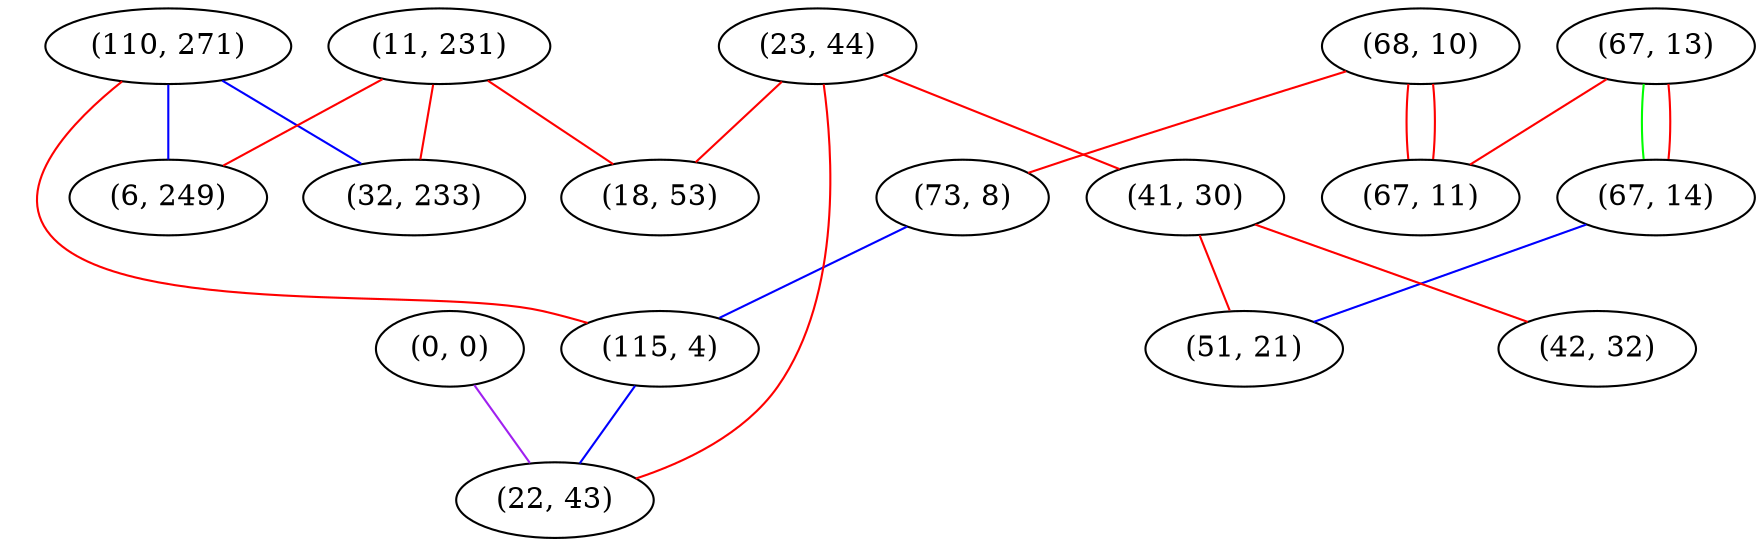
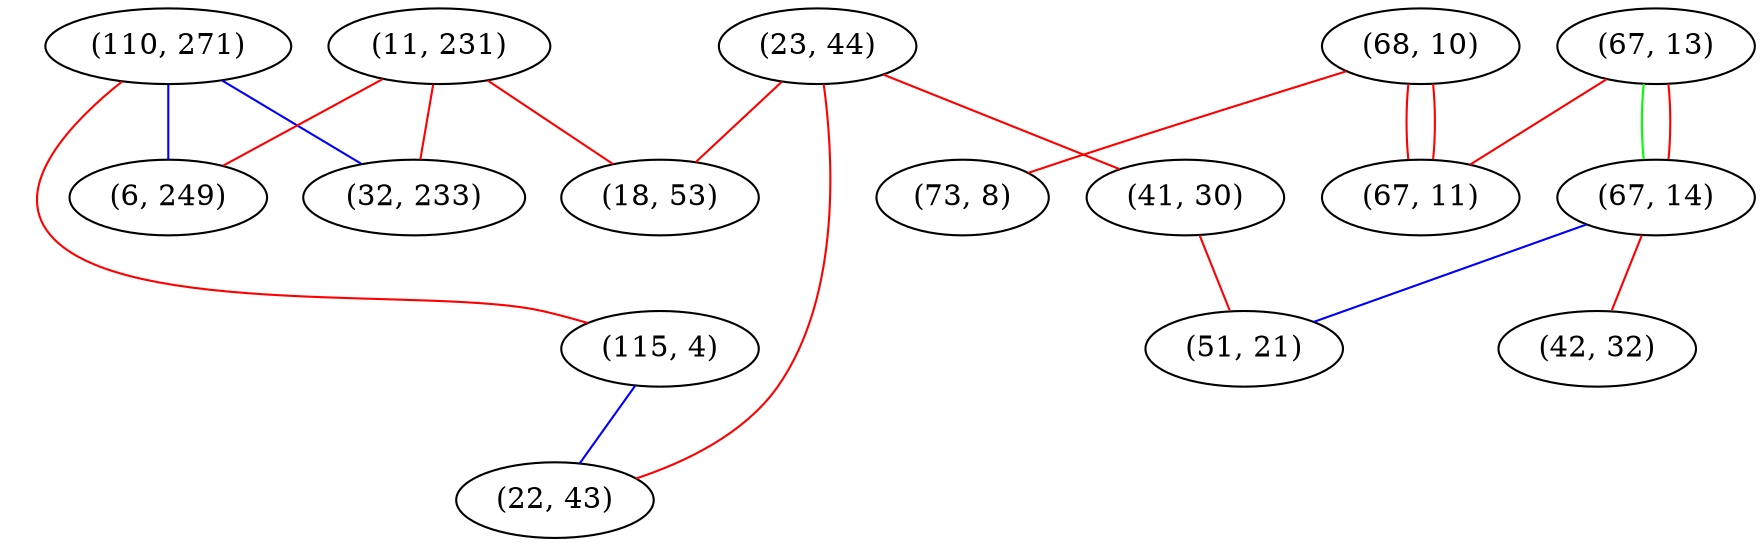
edge "(41, 30)" -- "(42, 32)": now "(67, 14)" -- "(42, 32)"
edge "(73, 8)" -- "(115, 4)": removed
node "(0, 0)": removed
